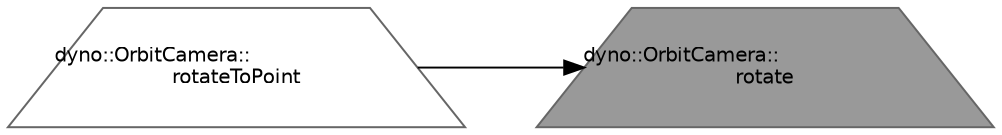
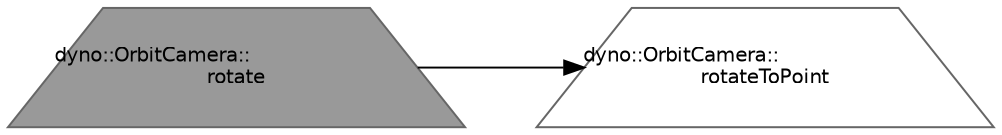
edge "dyno::OrbitCamera:: rotateToPoint" -> "dyno::OrbitCamera:: rotate": reversed
